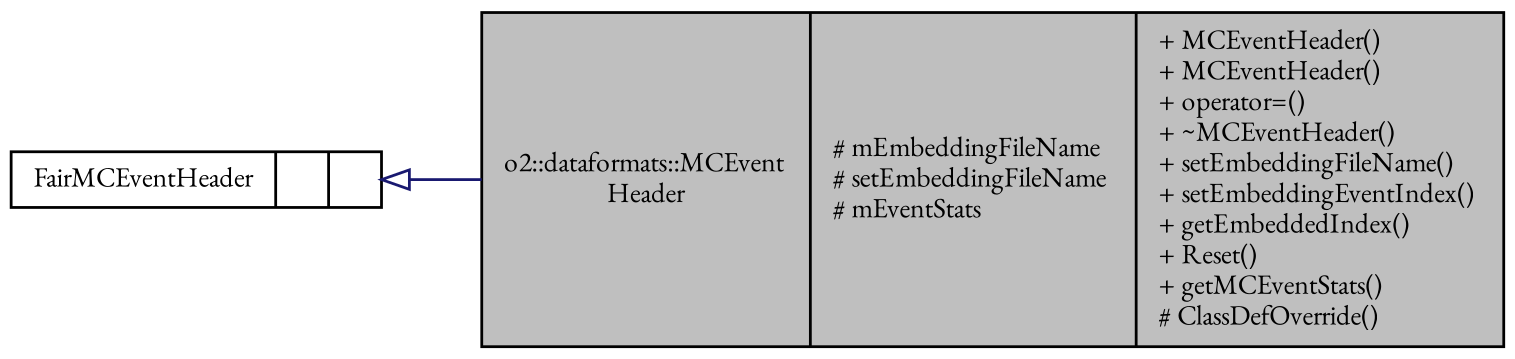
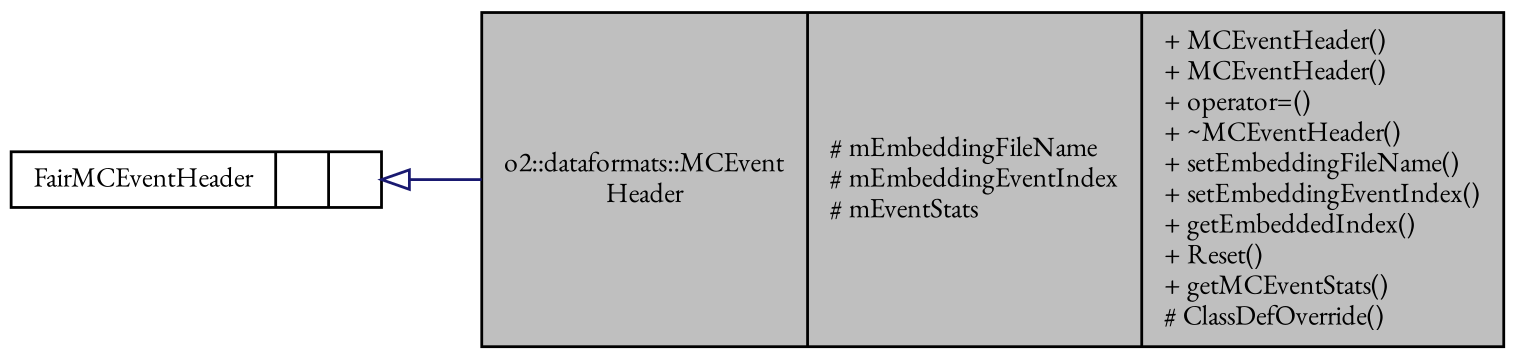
node "o2::dataformats::MCEvent": text "# setEmbeddingFileName" -> "# mEmbeddingEventIndex"
